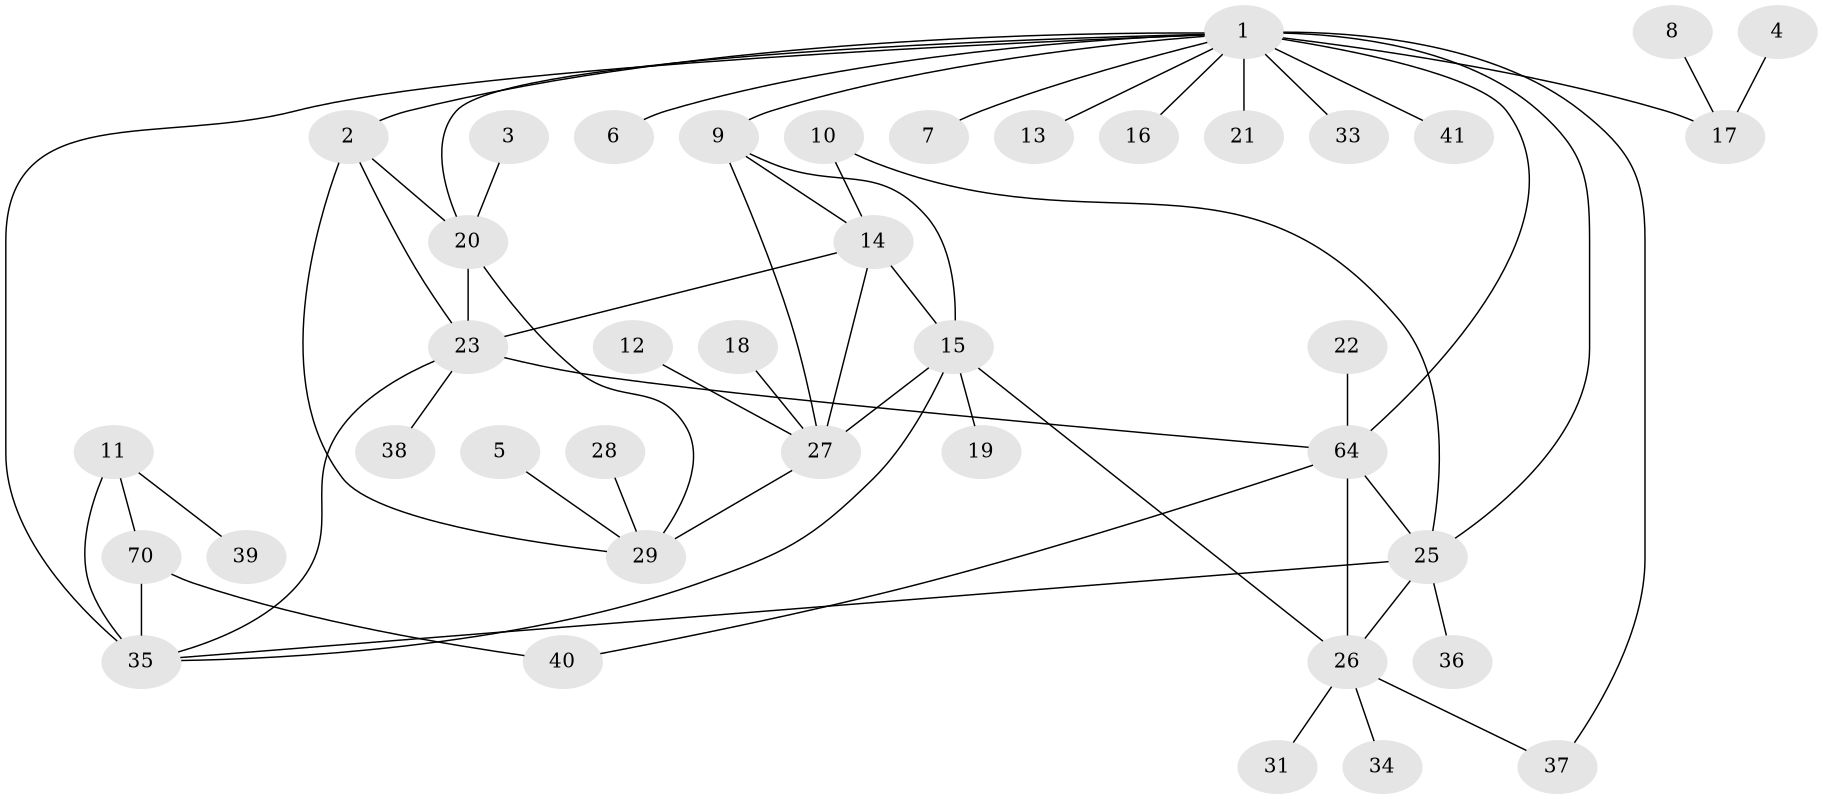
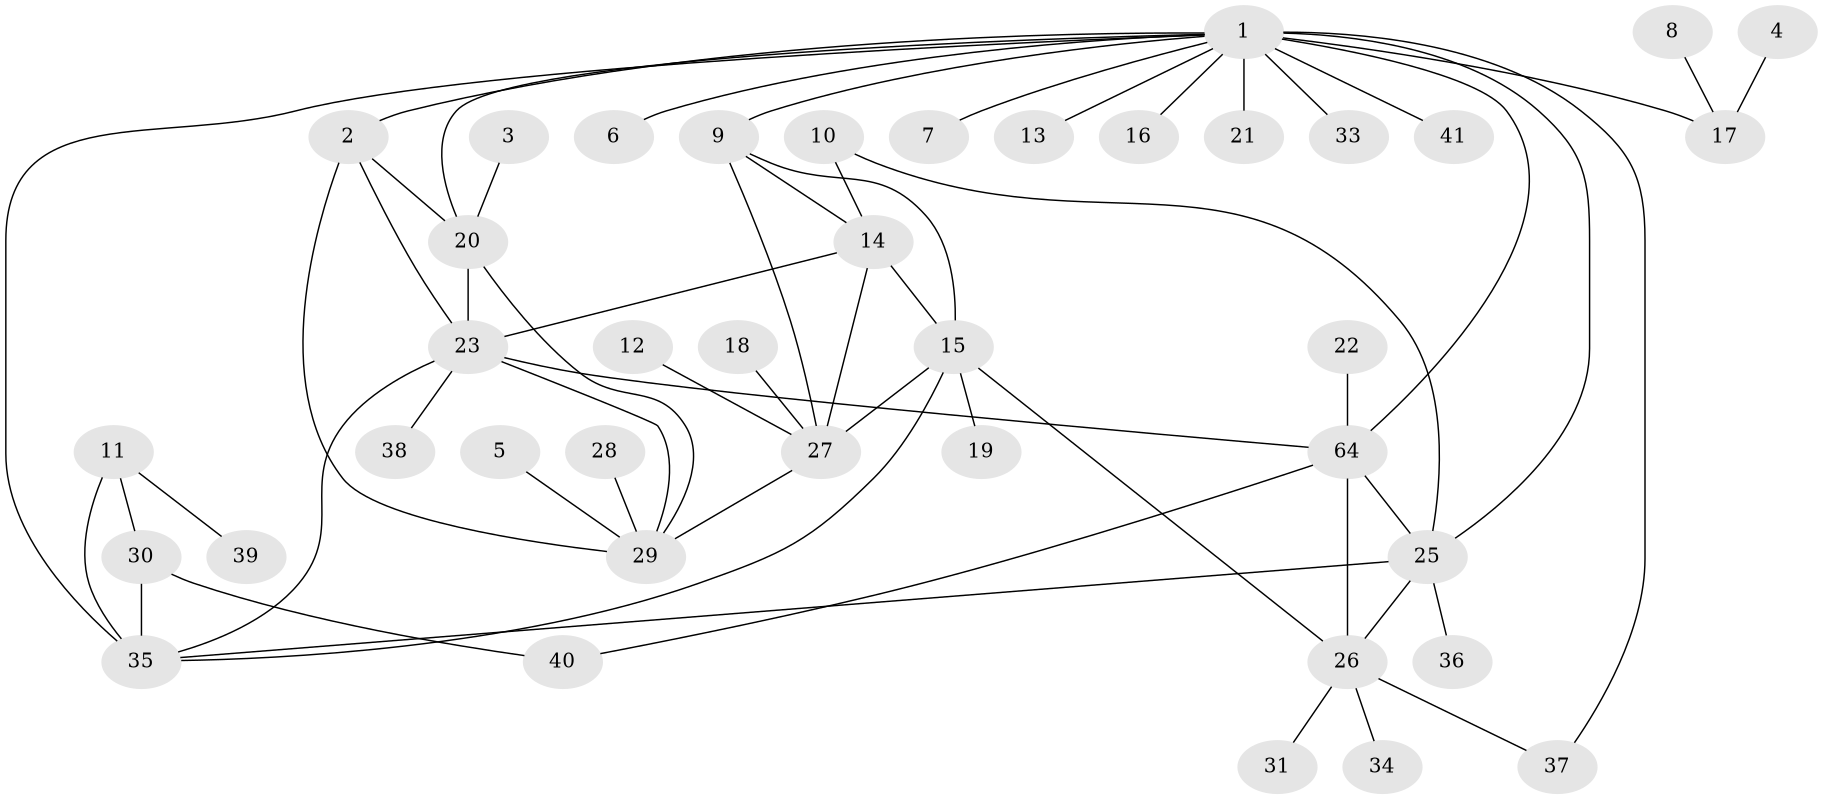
edge "23" -- "29": added
node "70": label "70" -> "30"
